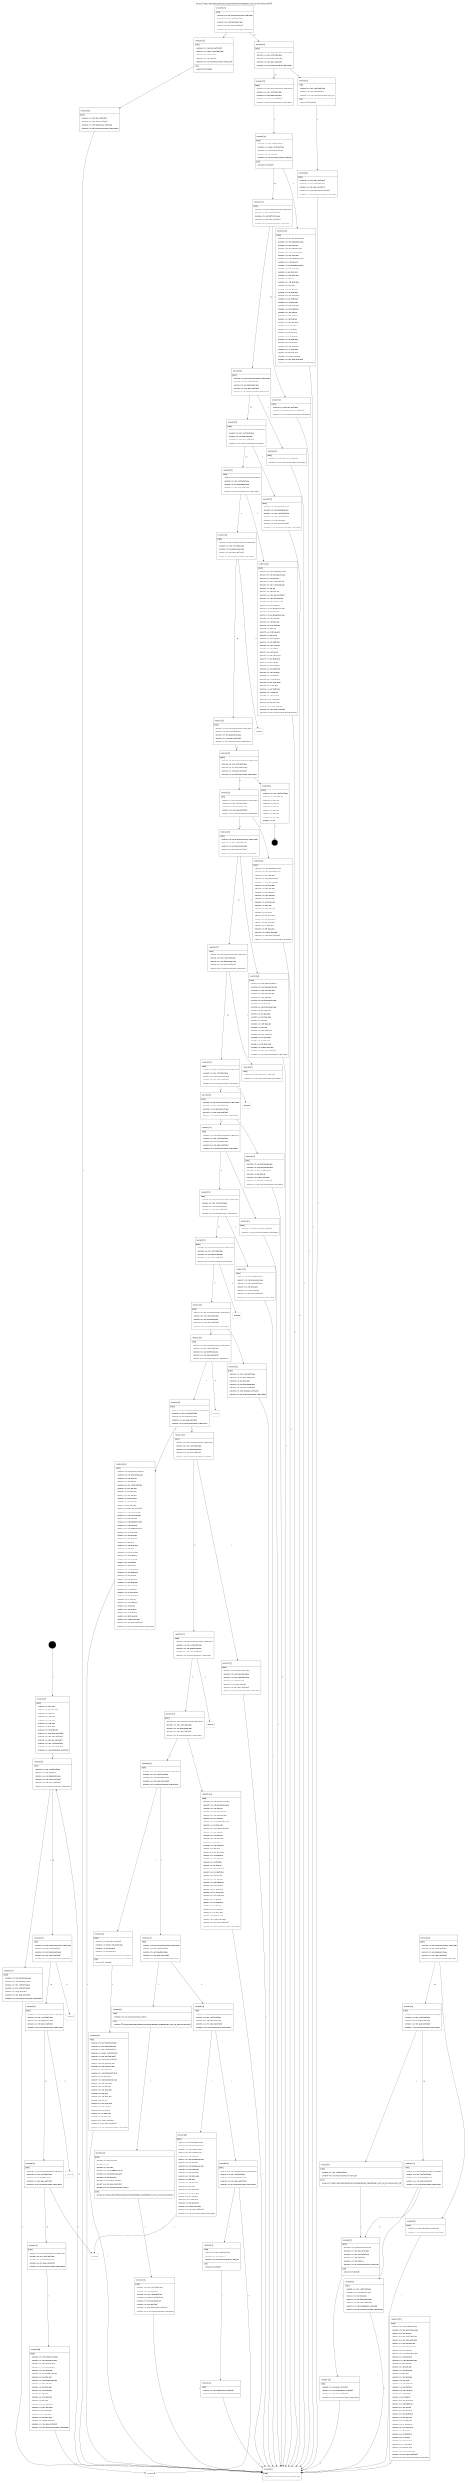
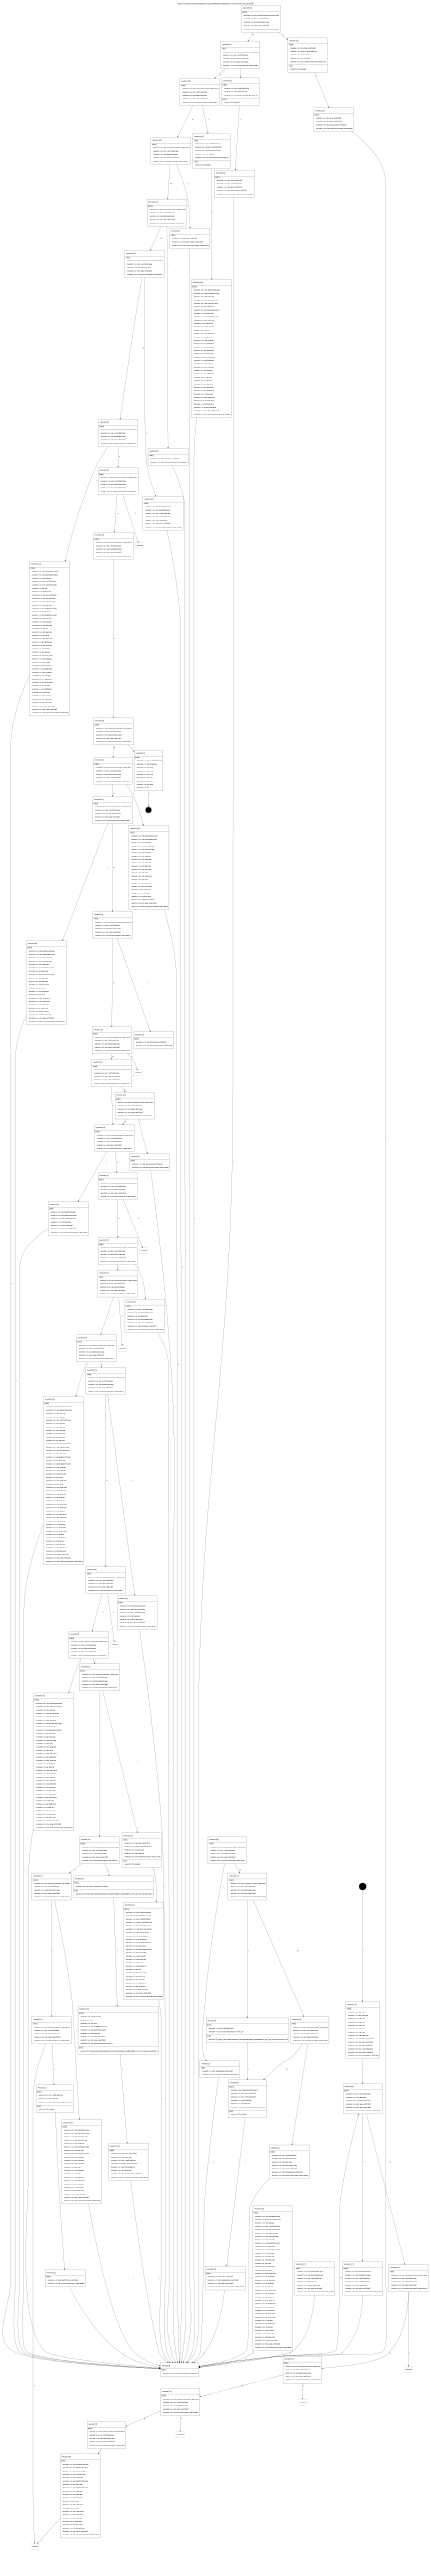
edge "0x401b45 [20]" -> "0x4013a0 [25]": now "0x401387 [25]" -> "0x4013a0 [25]"
edge "0x4014b3 [25]" -> "0x4017b0 [27]": now "0x4014b3 [25]" -> "0x4014e5 [25]"
edge "0x401c62 [88]" -> "0x401de6": now "0x401c62 [88]" -> "0x401ded [5]"
